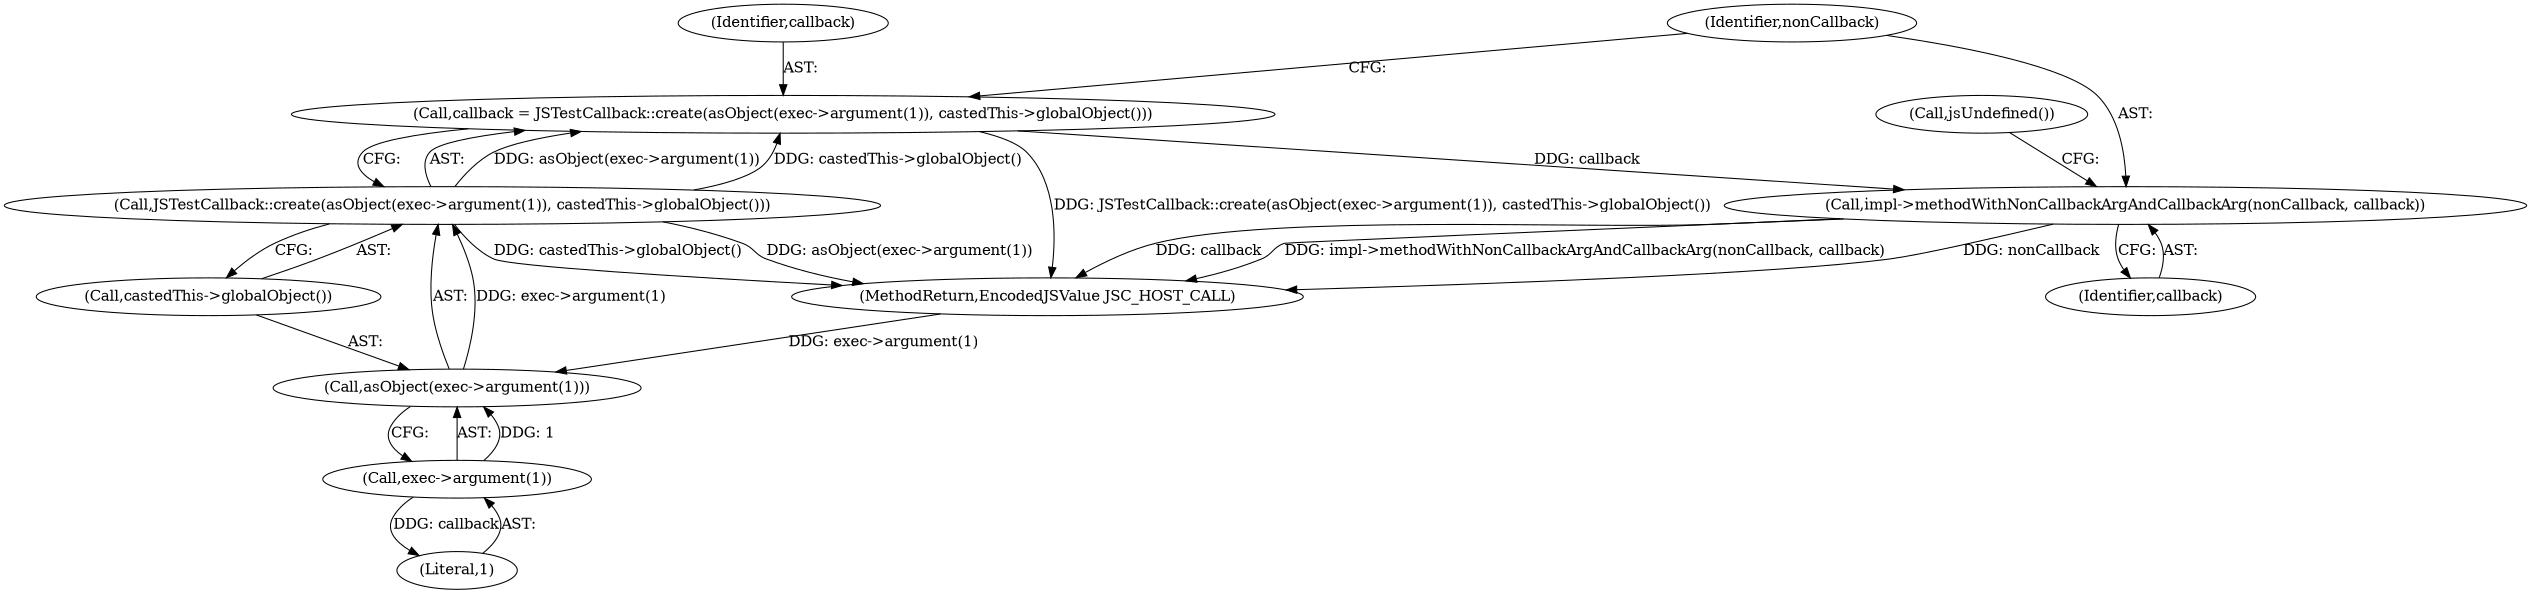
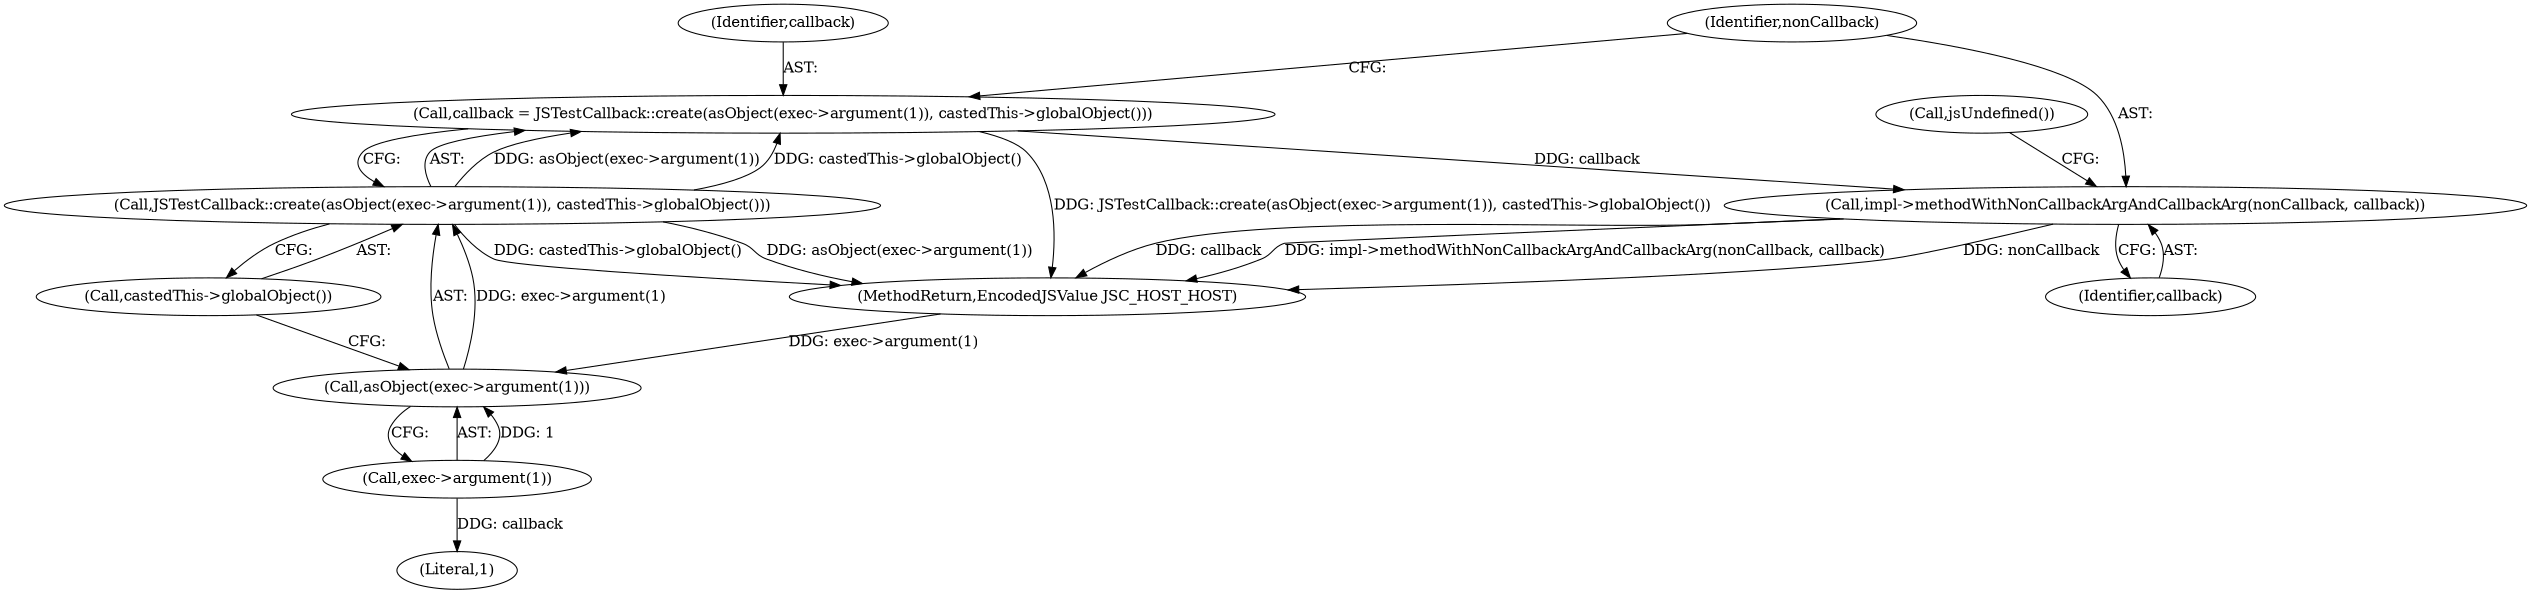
node "(MethodReturn,EncodedJSValue JSC_HOST_CALL)": label "(MethodReturn,EncodedJSValue JSC_HOST_CALL)" -> "(MethodReturn,EncodedJSValue JSC_HOST_HOST)"
edge "(Call,castedThis->globalObject())" -> "(Call,asObject(exec->argument(1)))": label "AST: " -> "CFG: "
edge "(Literal,1)" -> "(Call,exec->argument(1))": removed, label "AST:"
